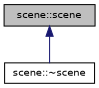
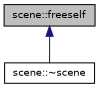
node "scene::scene": label "scene::scene" -> "scene::freeself"
